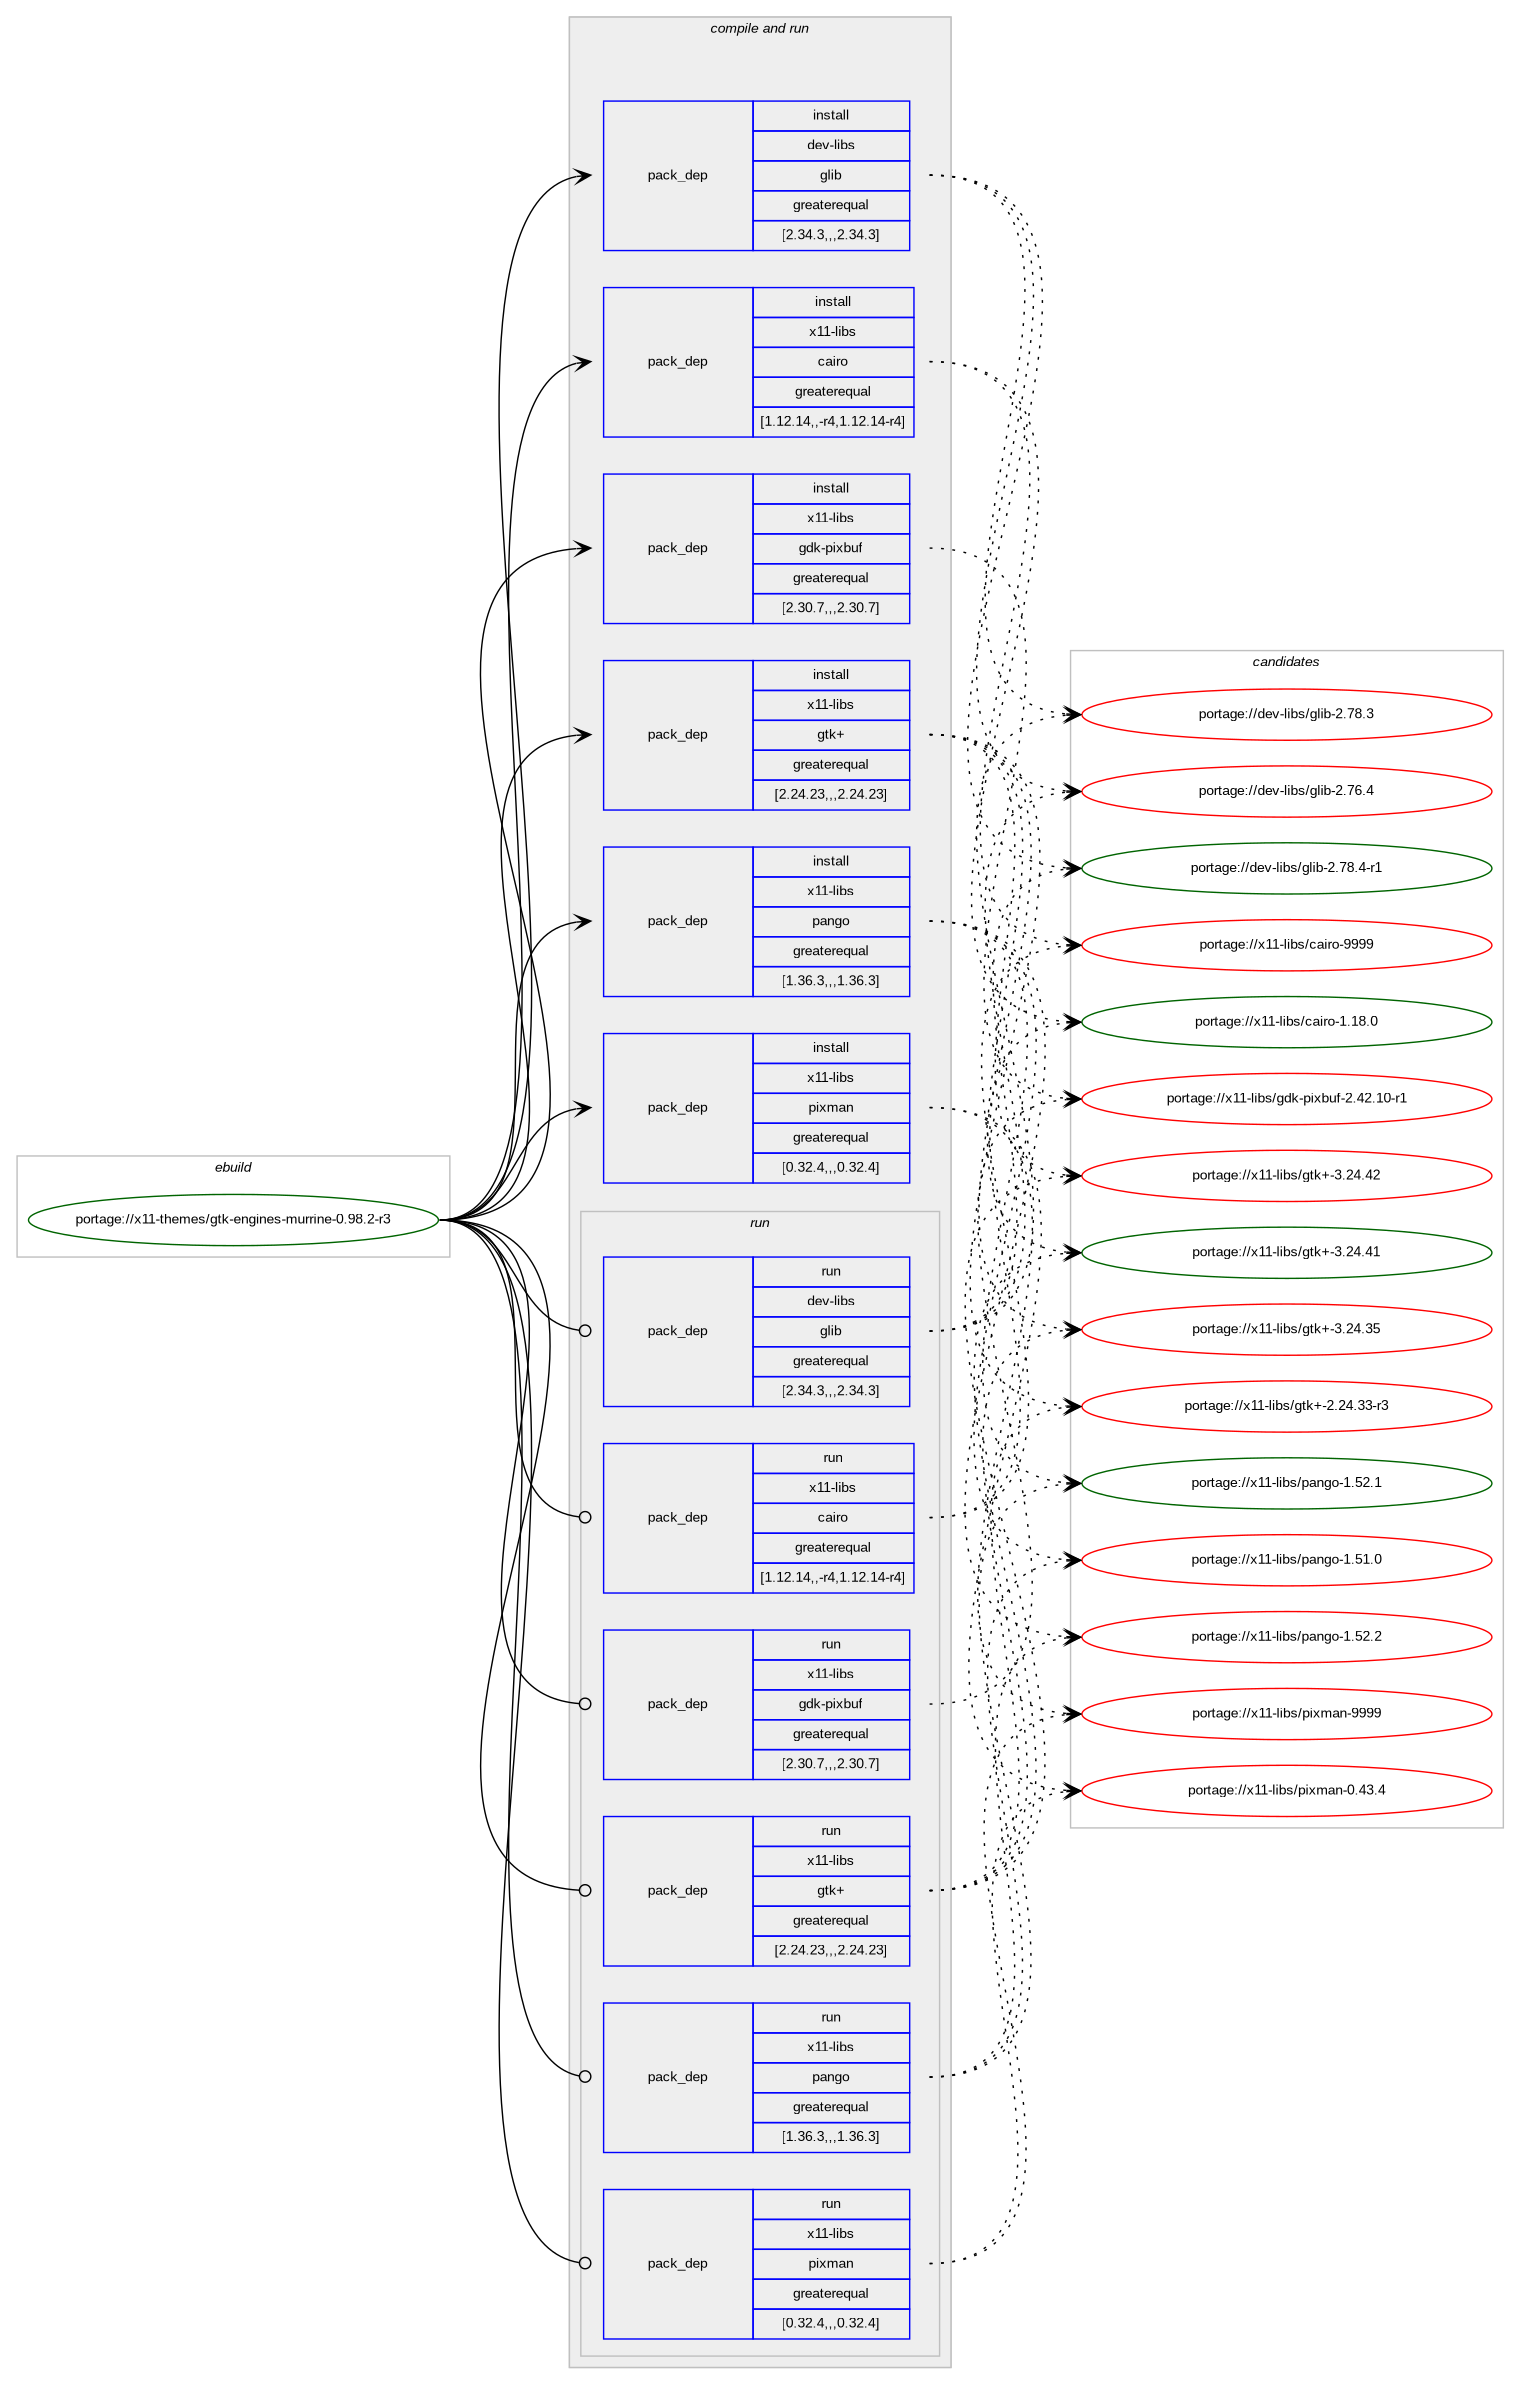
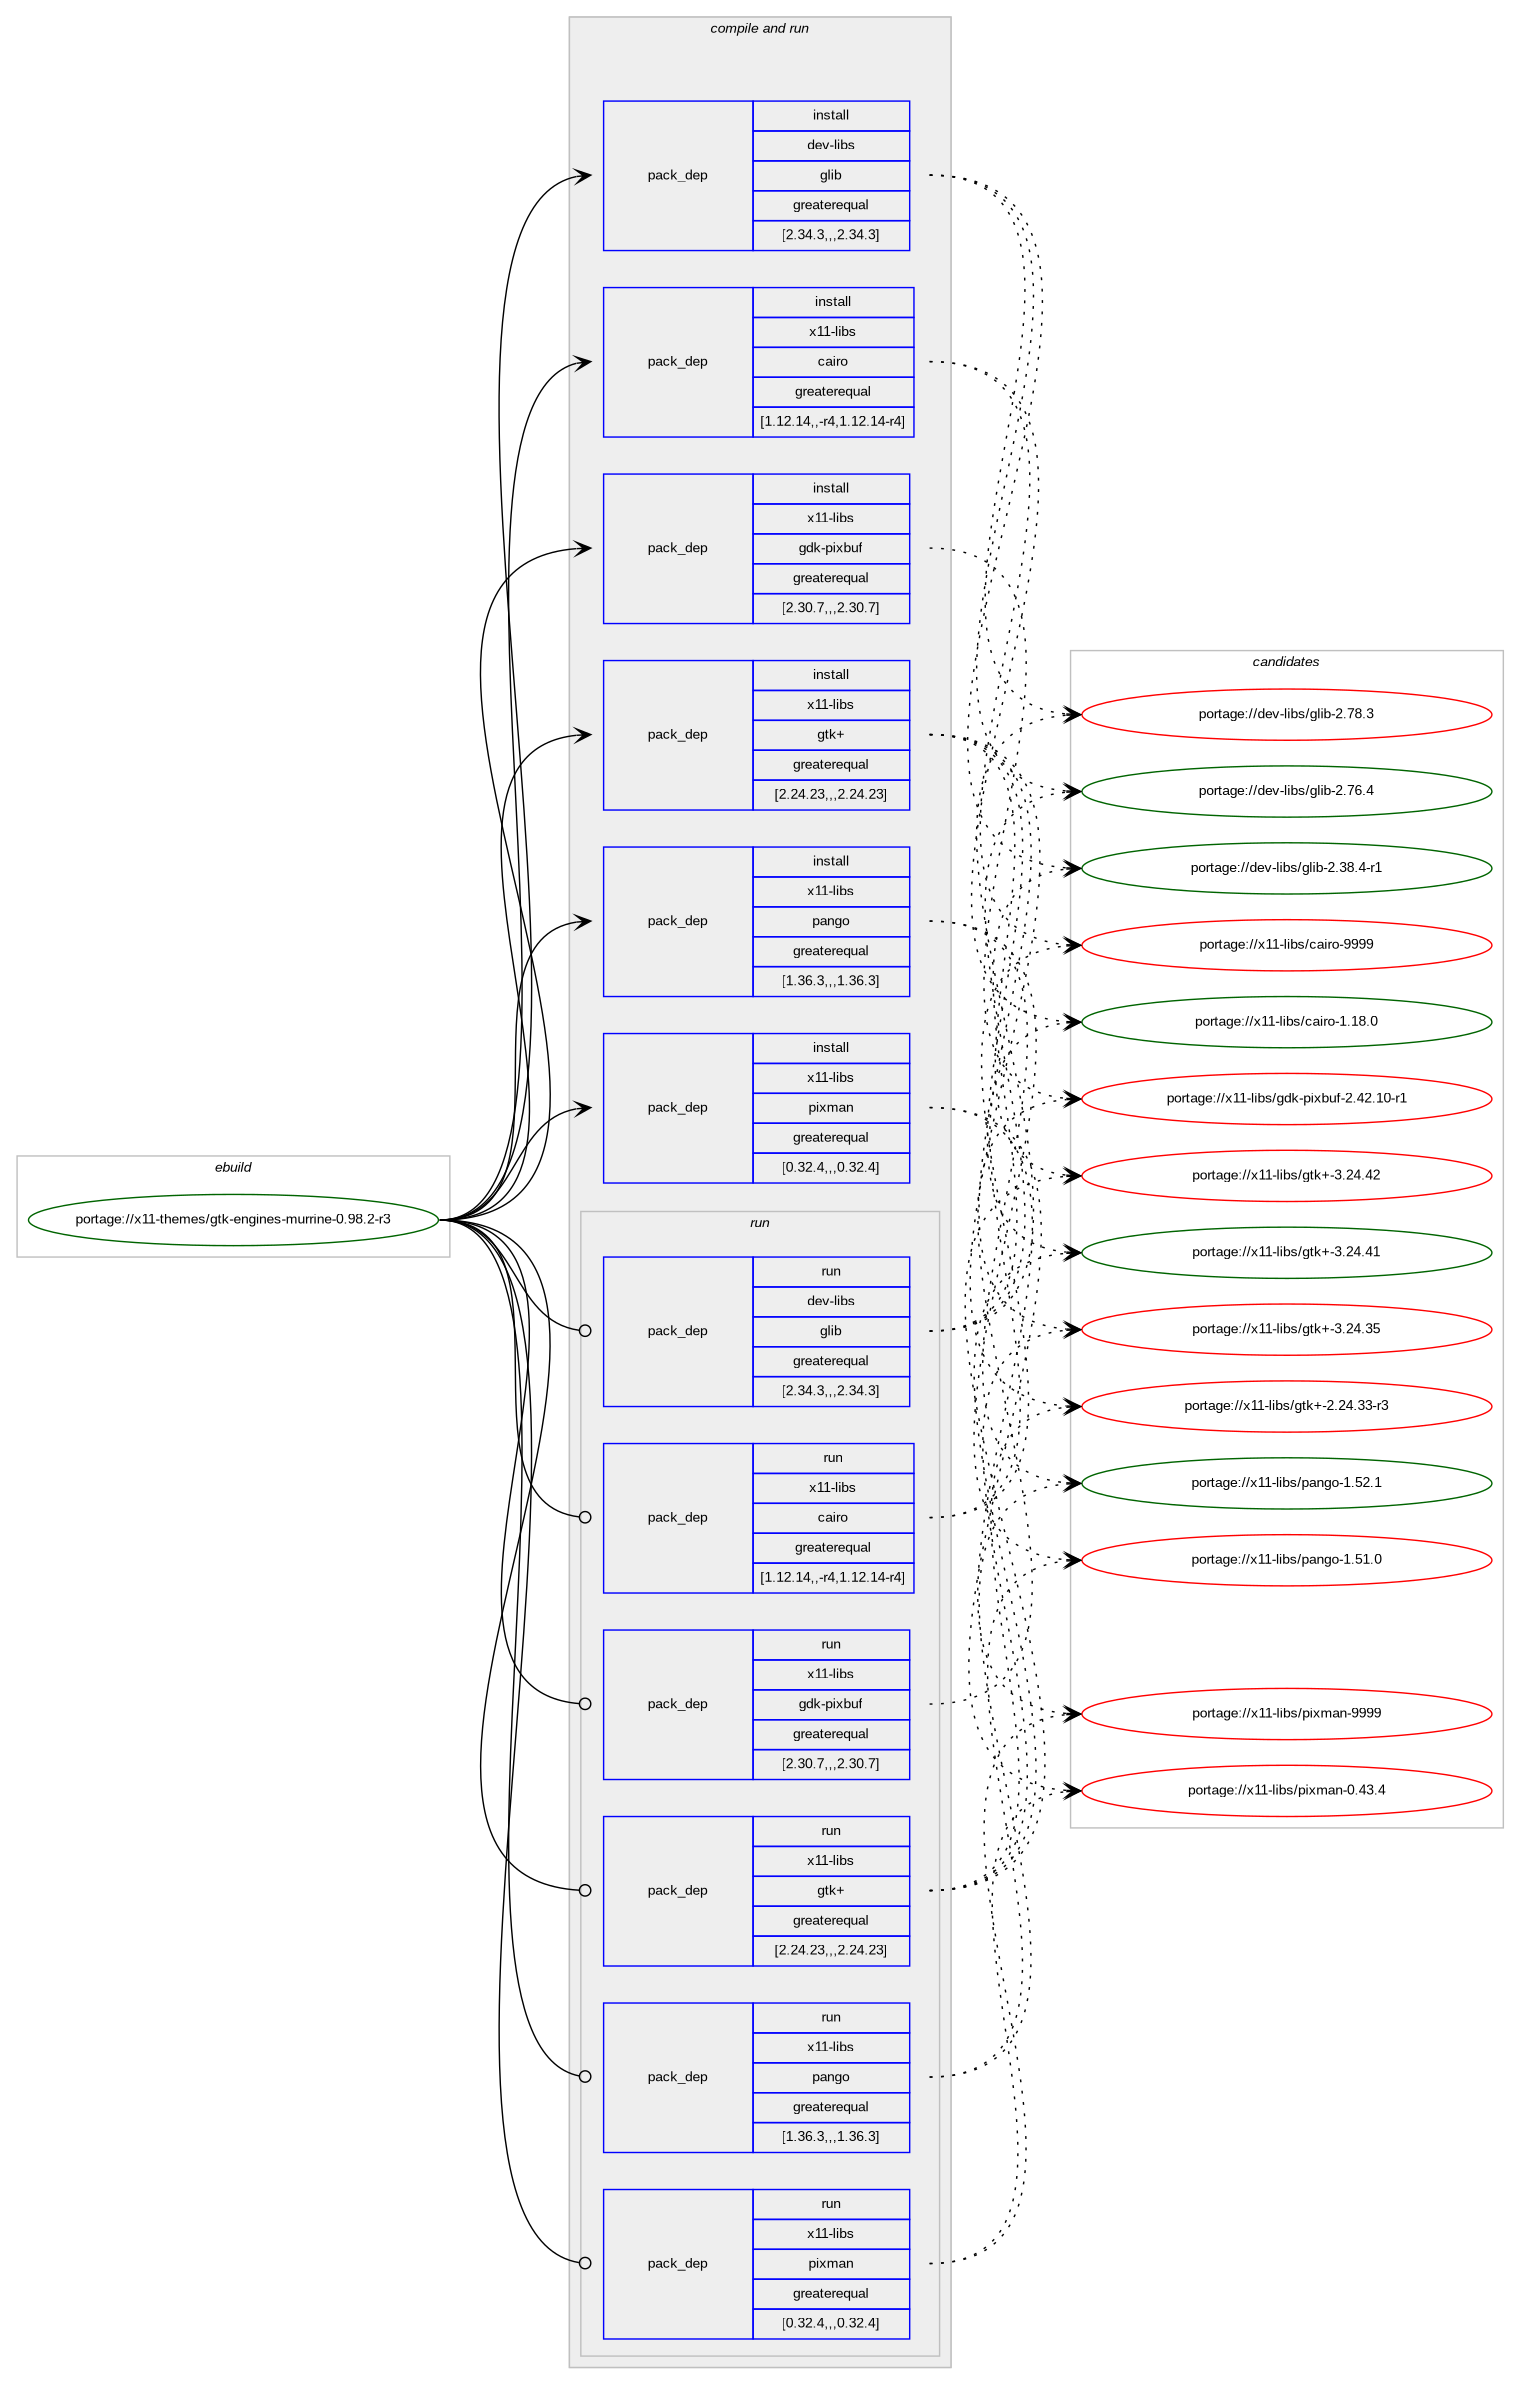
node "portage://dev-libs/glib-2.76.4": color red -> darkgreen
node "portage://dev-libs/glib-2.78.4-r1": label "portage://dev-libs/glib-2.78.4-r1" -> "portage://dev-libs/glib-2.38.4-r1"
node "portage://x11-libs/pango-1.52.2": removed
